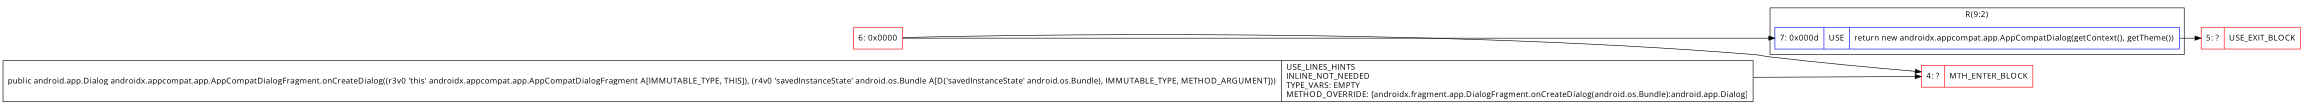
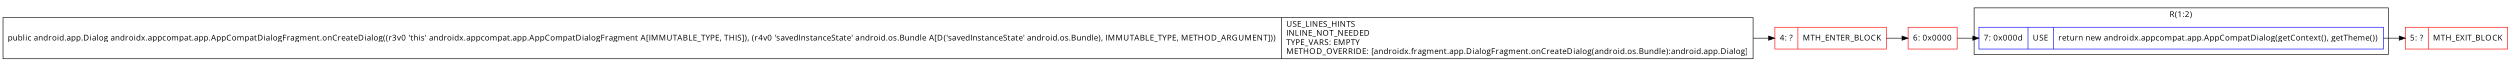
cluster "R(9:2)": label "R(9:2)" -> "R(1:2)"
node "5: ?": text "USE_EXIT_BLOCK" -> "MTH_EXIT_BLOCK"
edge "6: 0x0000" -> "4: ?": reversed
